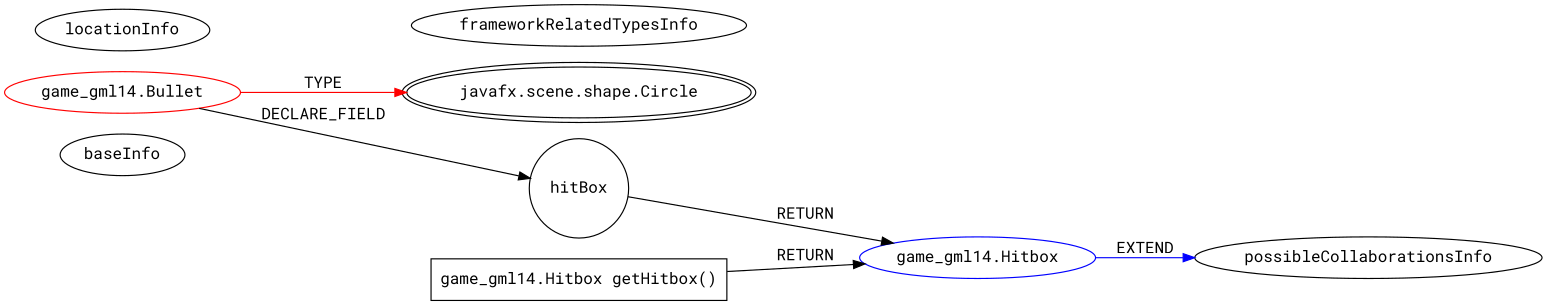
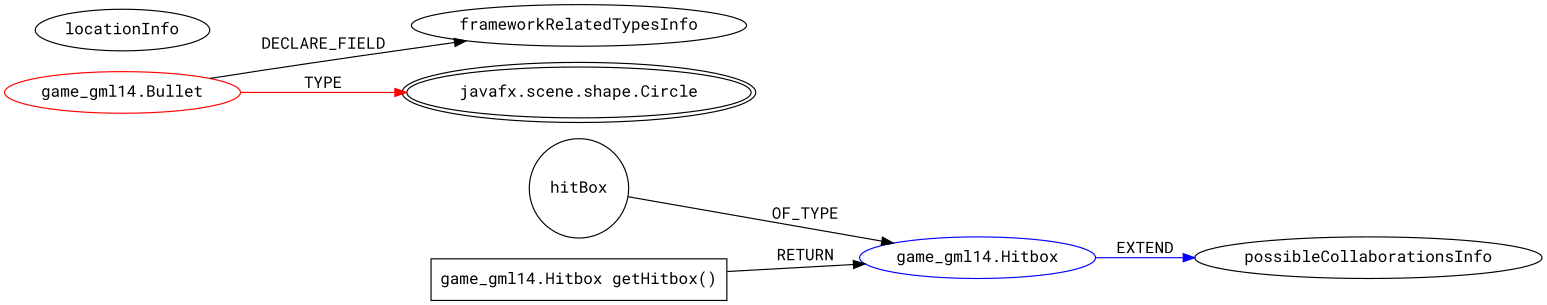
edge "game_gml14.Bullet" -> "hitBox": now "game_gml14.Bullet" -> "frameworkRelatedTypesInfo"
node "baseInfo": removed
edge "hitBox" -> "game_gml14.Hitbox": label "RETURN" -> "OF_TYPE"
